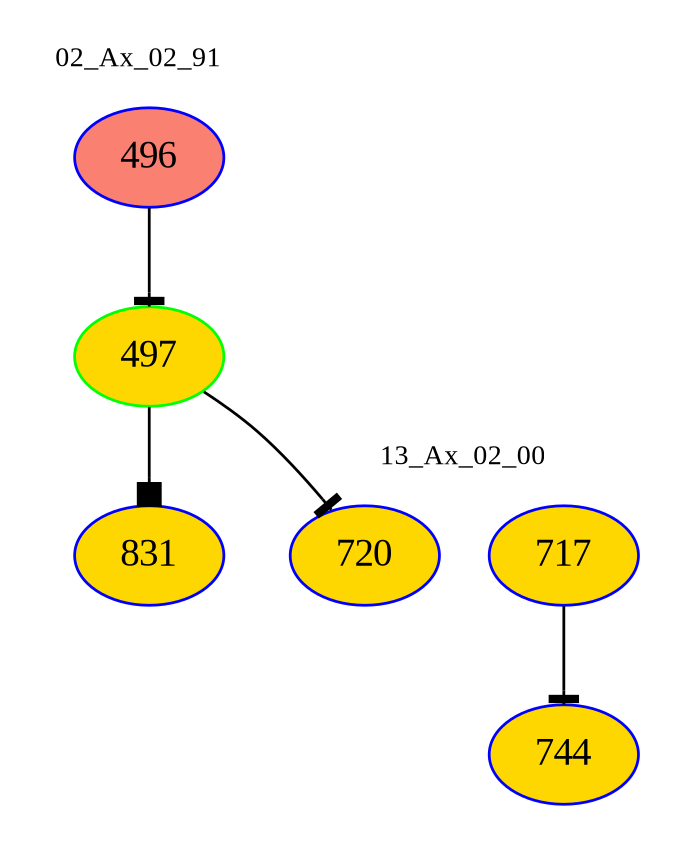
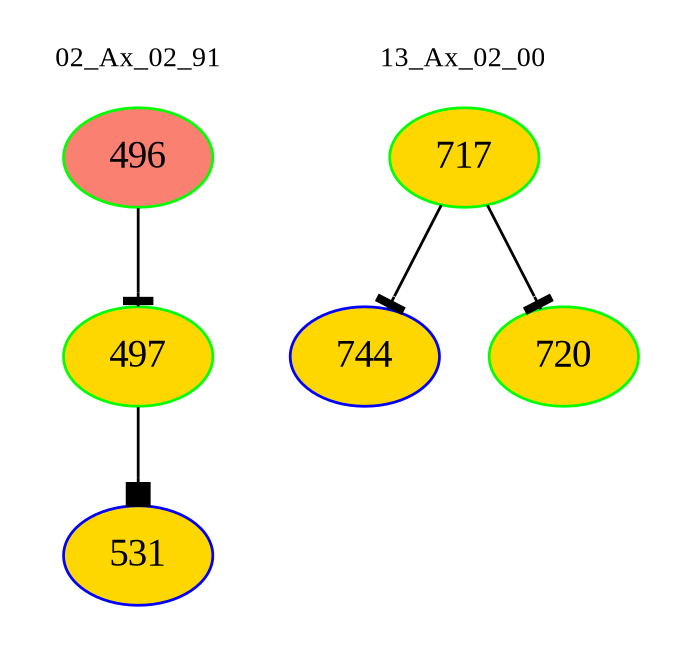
node "496": color blue -> green
edge "497" -> "720": now "717" -> "720"
node "831": label "831" -> "531"
node "720": color blue -> green
node "717": color blue -> green
